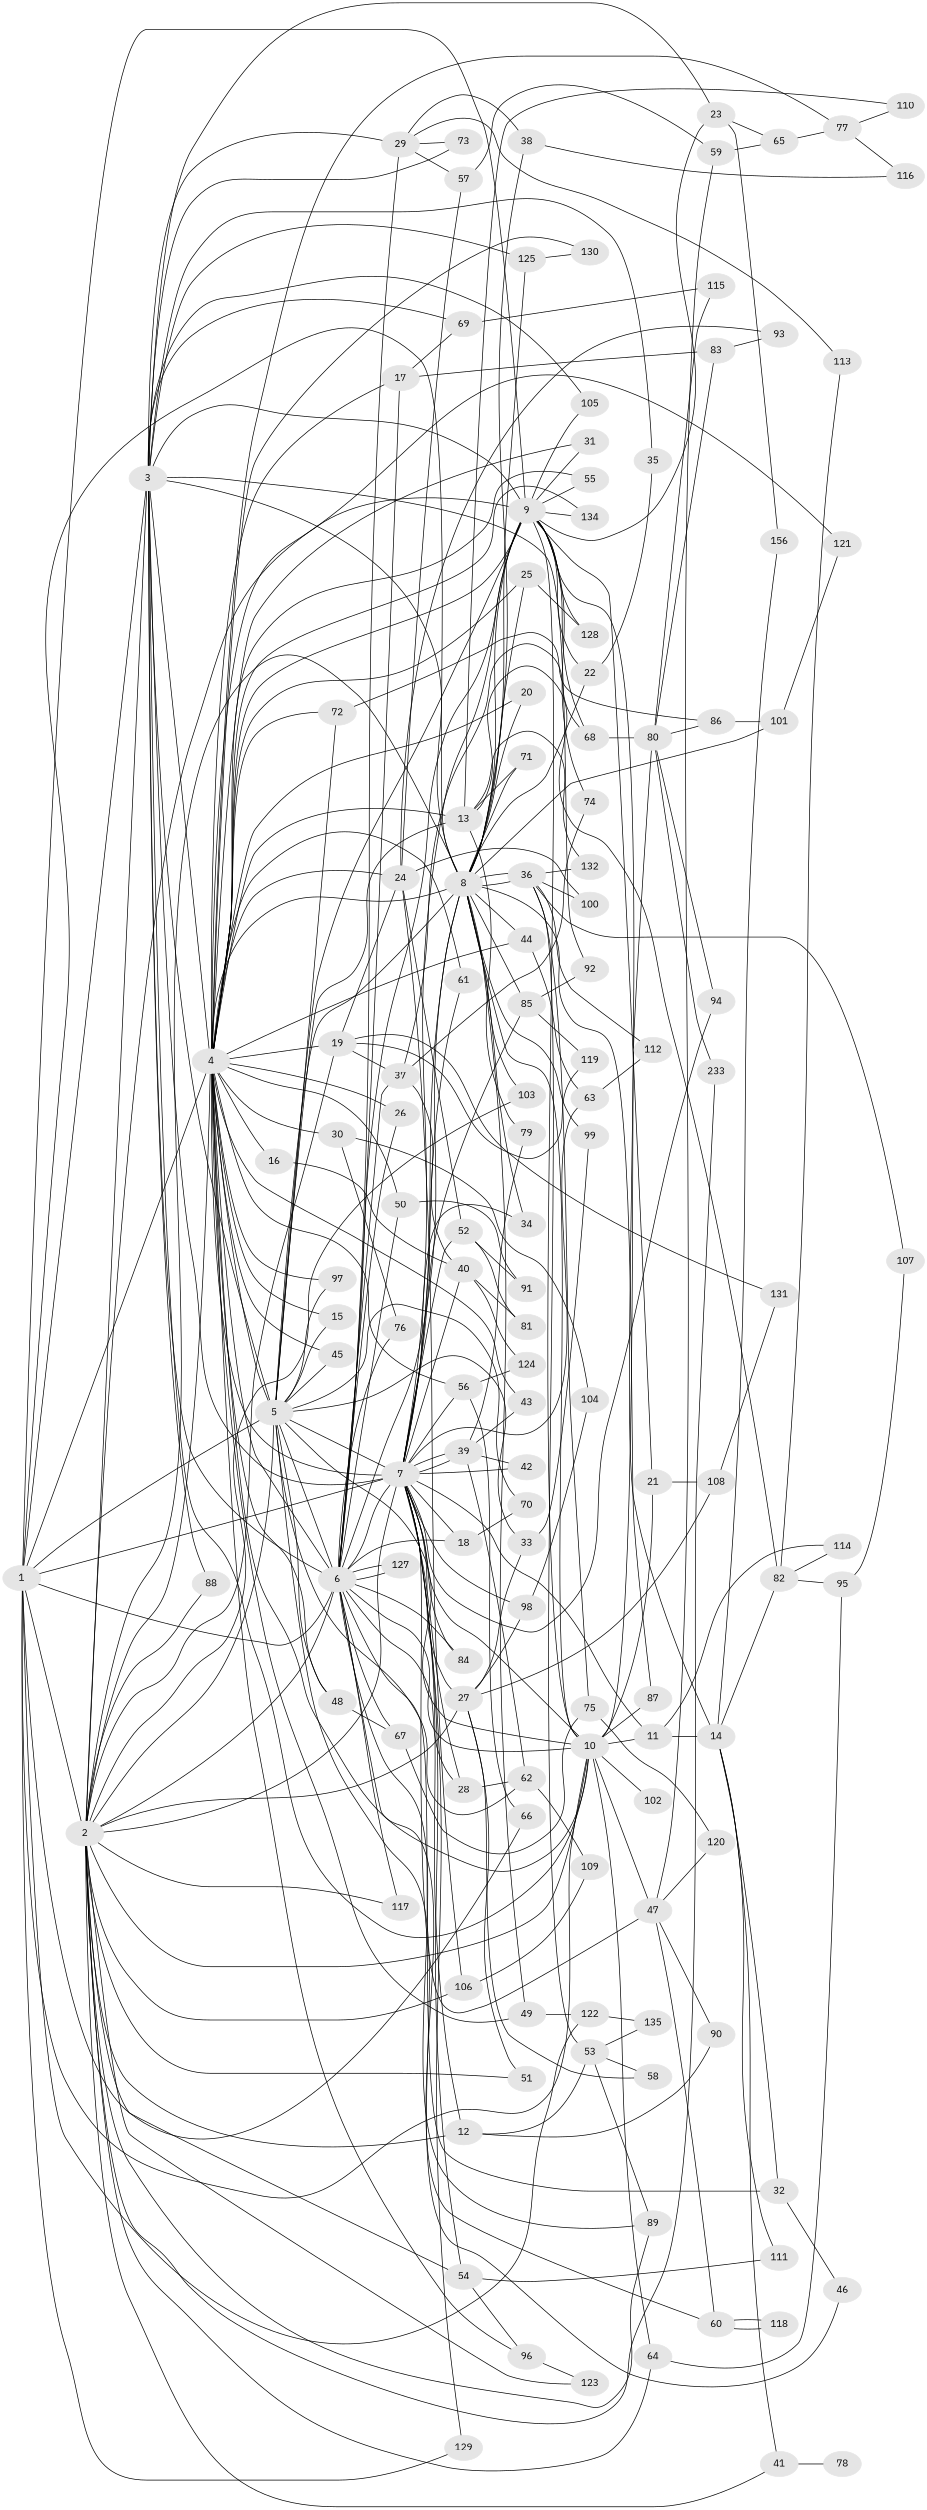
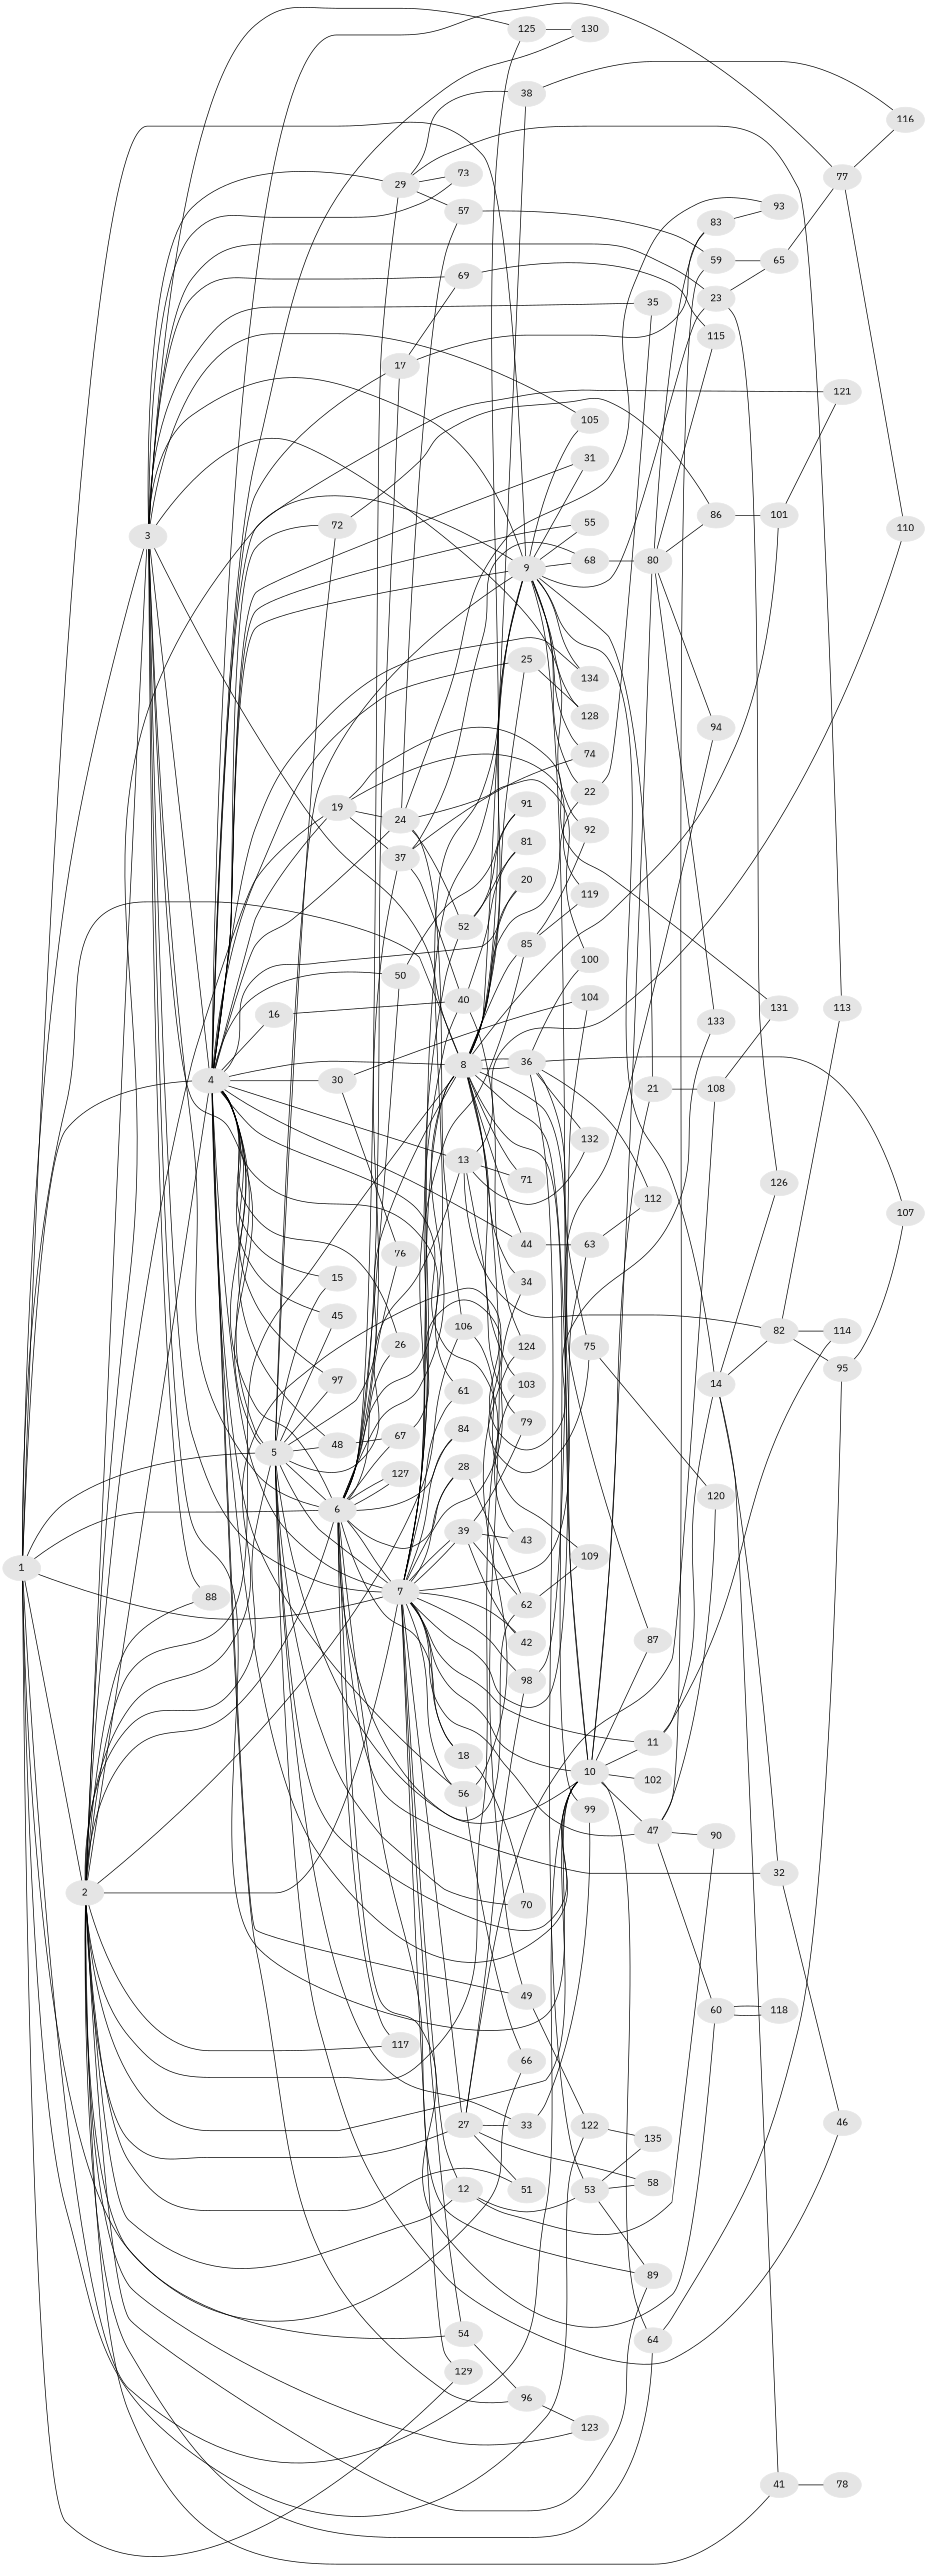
node "156": label "156" -> "126"
node "233": label "233" -> "133"
node "111": removed
